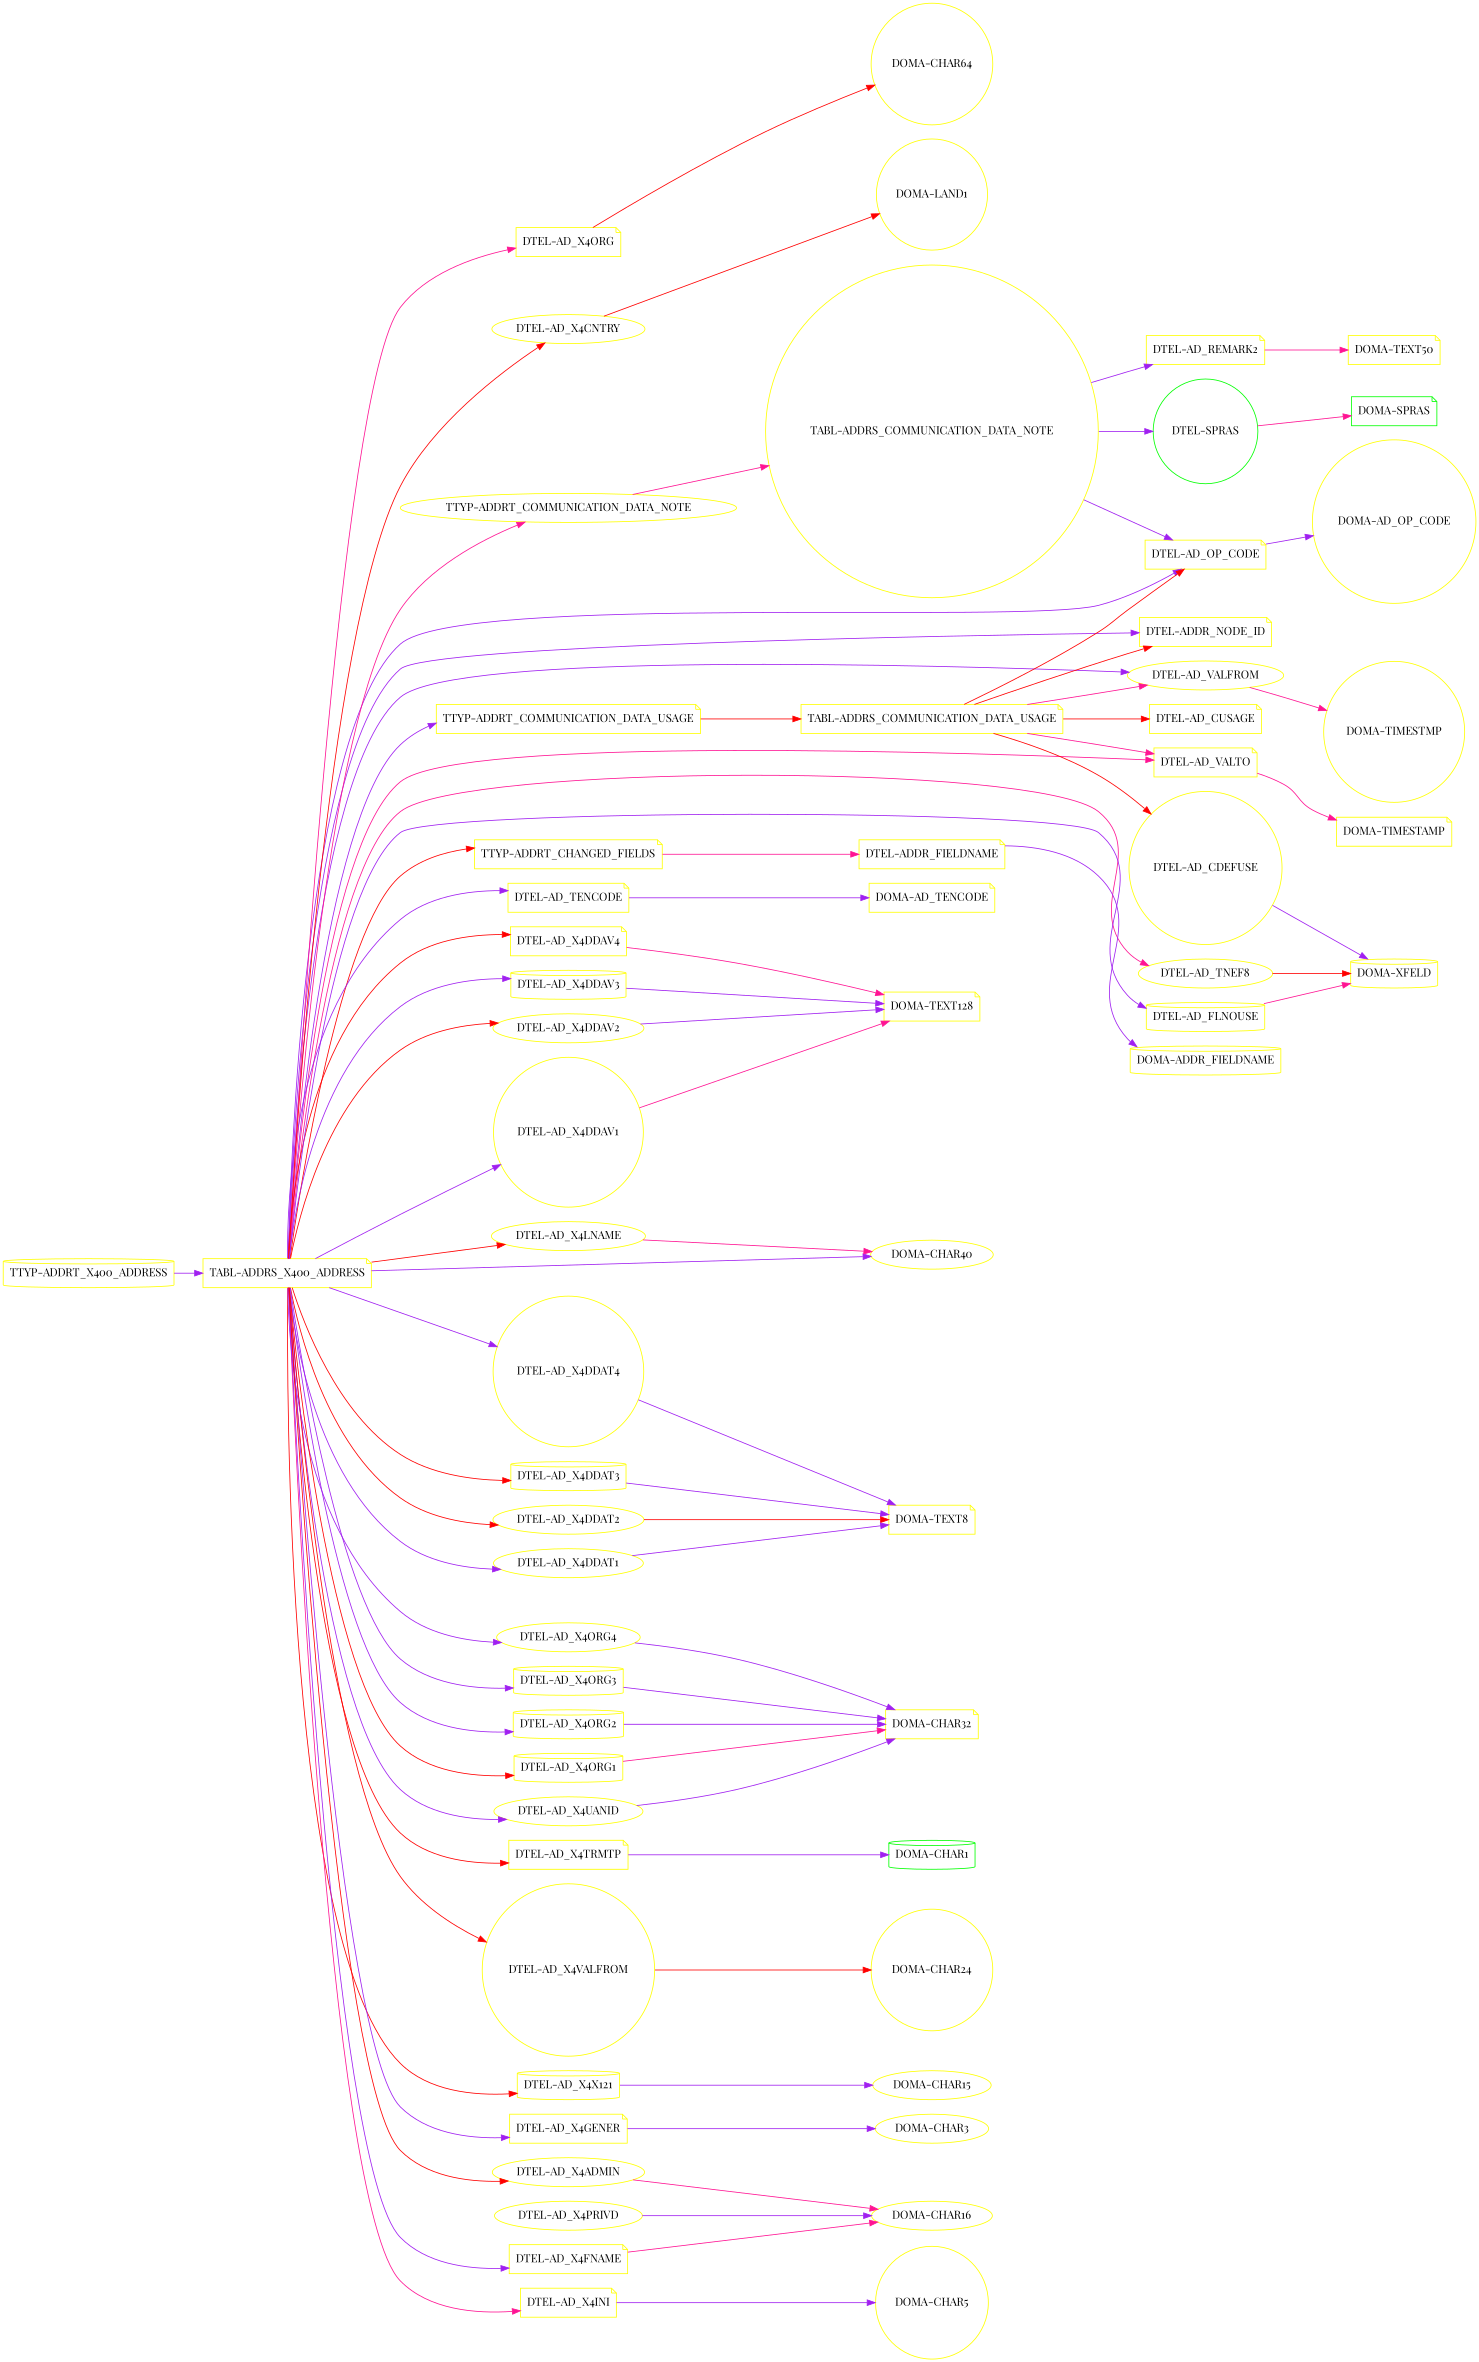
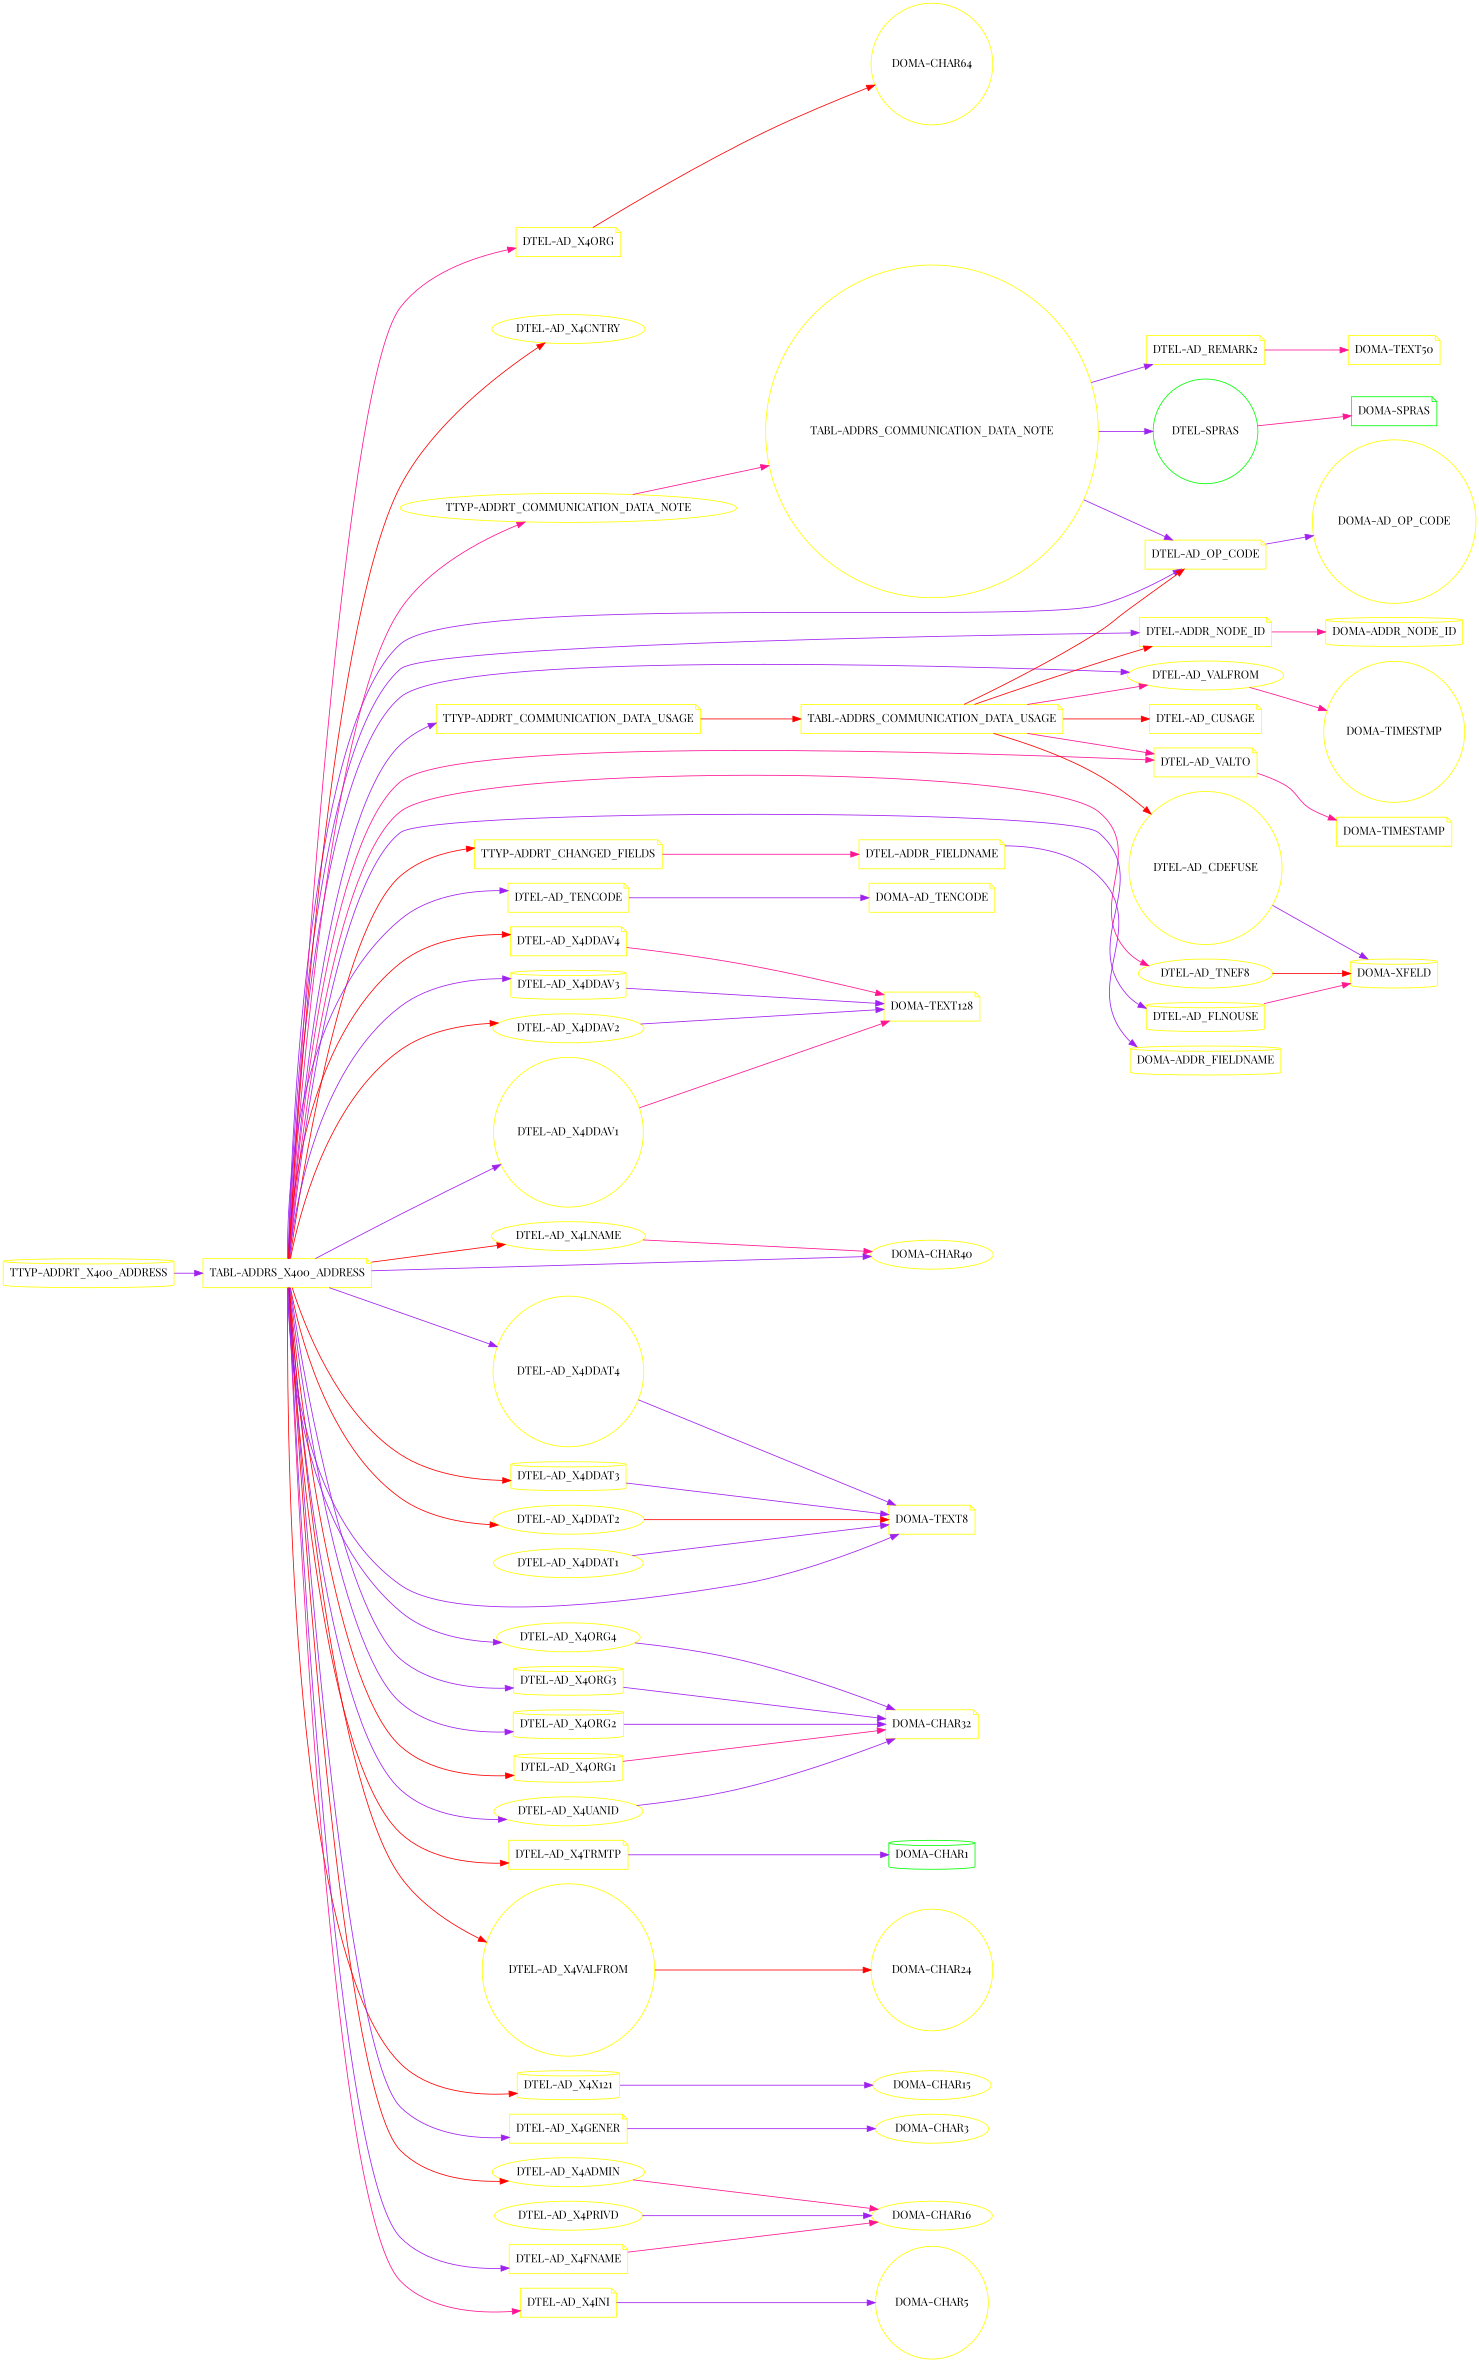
node "DOMA-LAND1": removed
node "DOMA-ADDR_NODE_ID": added
edge "TABL-ADDRS_X400_ADDRESS" -> "DTEL-AD_X4DDAT1": now "TABL-ADDRS_X400_ADDRESS" -> "DOMA-TEXT8"
